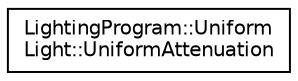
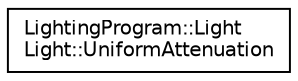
node "LightingProgram::Uniform Light::UniformAttenuation": label "LightingProgram::Uniform Light::UniformAttenuation" -> "LightingProgram::Light Light::UniformAttenuation"
